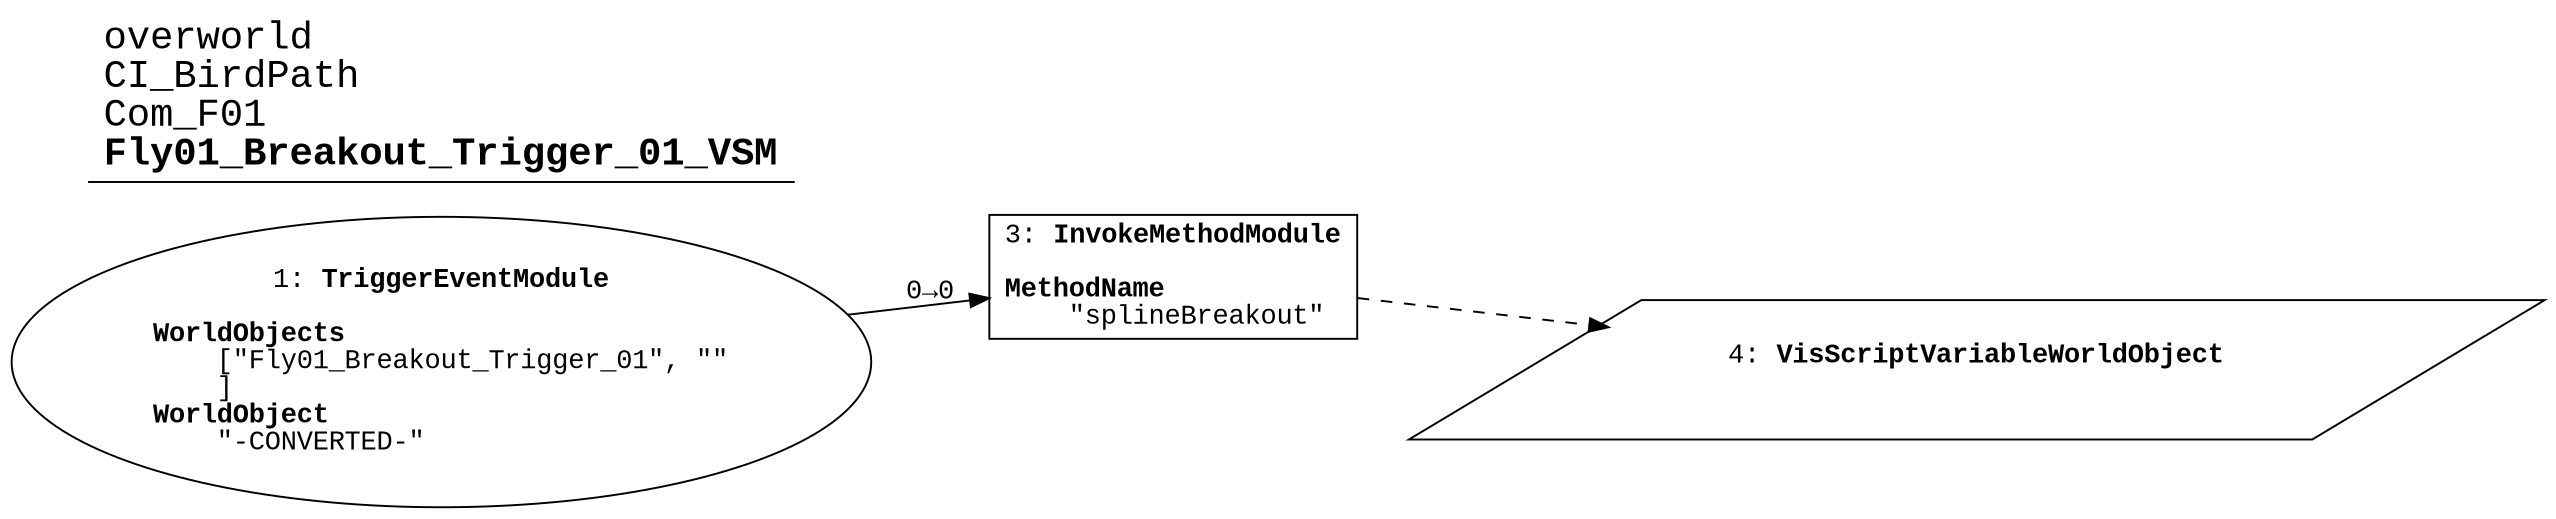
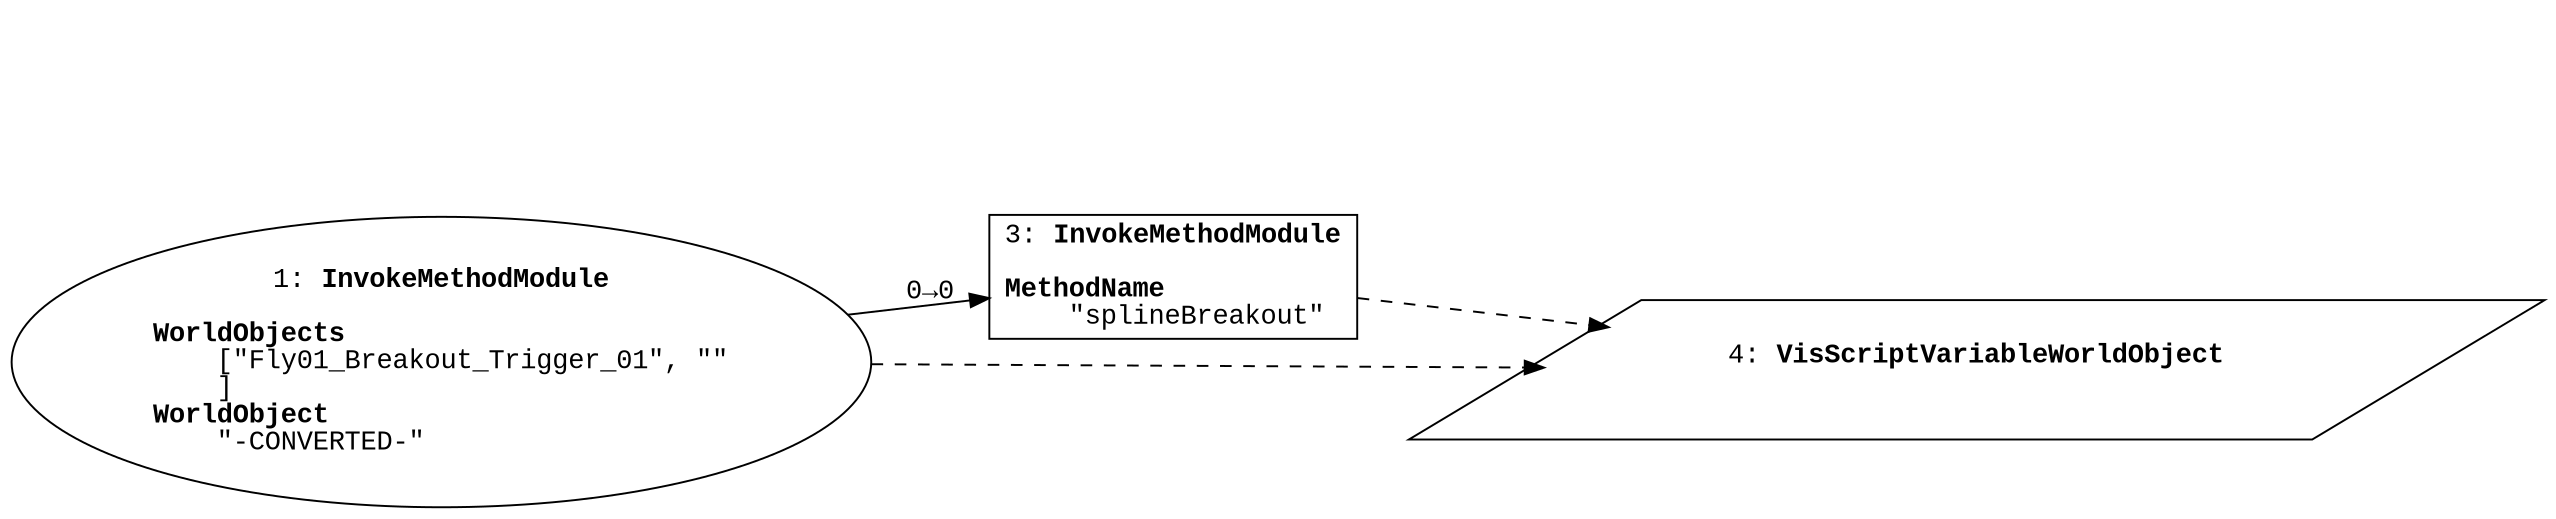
node "overworld": removed
node "1:": text "TriggerEventModule" -> "InvokeMethodModule"
edge "1:" -> "4:": added
